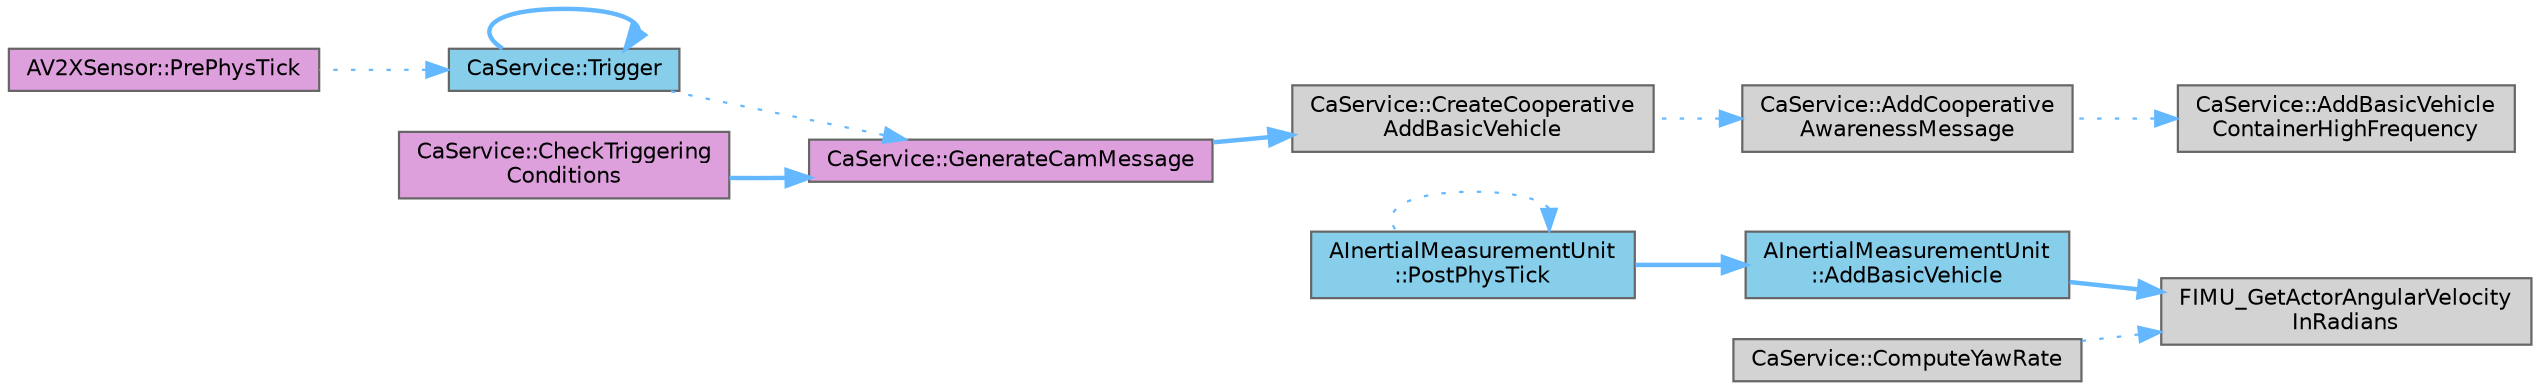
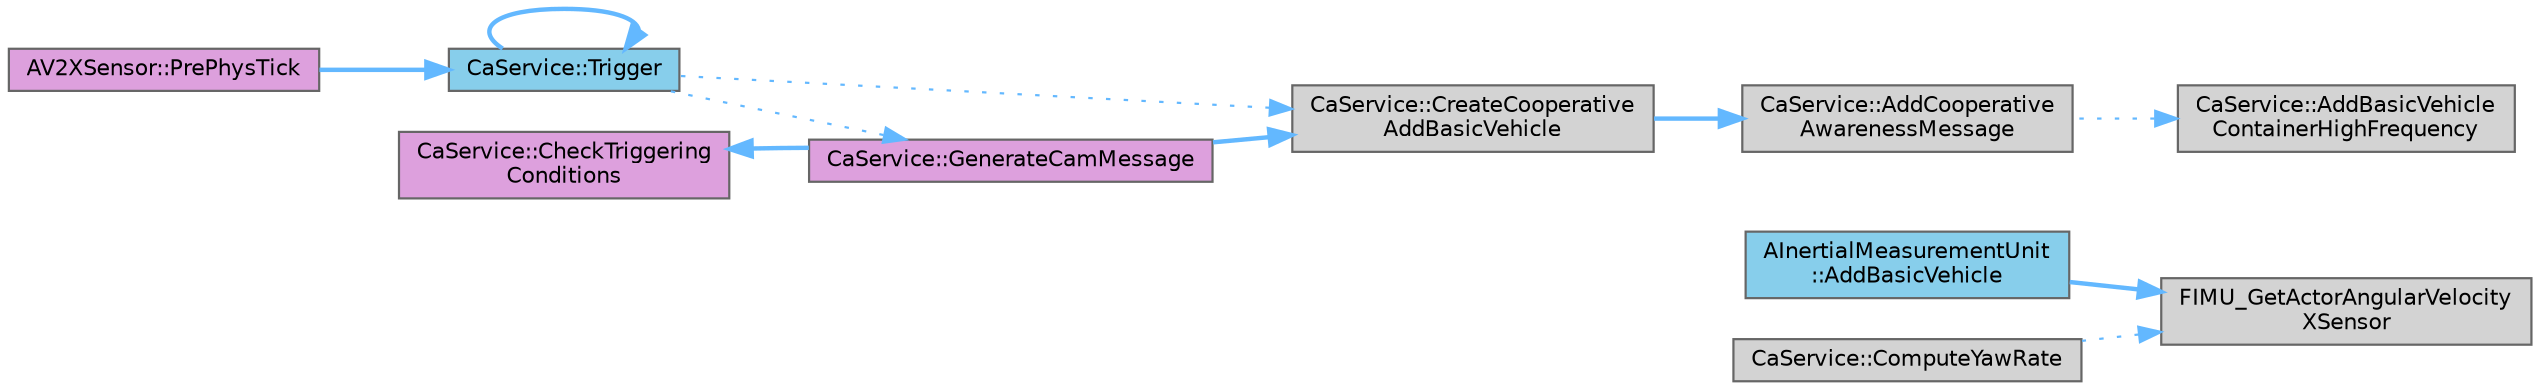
edge "AV2XSensor::PrePhysTick" -> "CaService::Trigger": style dotted -> bold
edge "CaService::Trigger" -> "CaService::CreateCooperative AddBasicVehicle": added
edge "CaService::CreateCooperative AddBasicVehicle" -> "CaService::AddCooperative AwarenessMessage": style dotted -> bold
edge "CaService::CheckTriggering Conditions" -> "CaService::GenerateCamMessage": reversed
node "AInertialMeasurementUnit ::PostPhysTick": removed
node "FIMU_GetActorAngularVelocity InRadians": label "FIMU_GetActorAngularVelocity InRadians" -> "FIMU_GetActorAngularVelocity XSensor"
